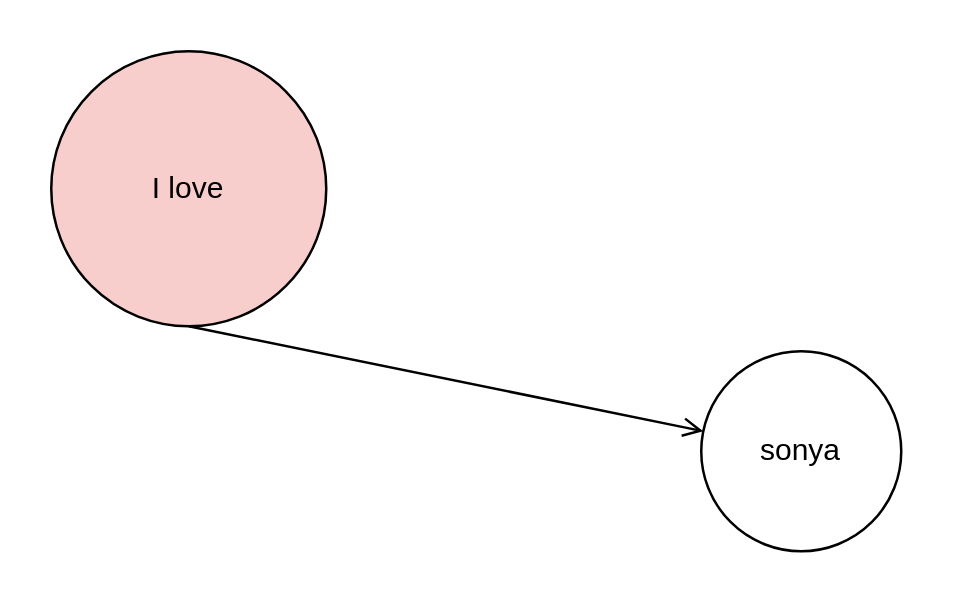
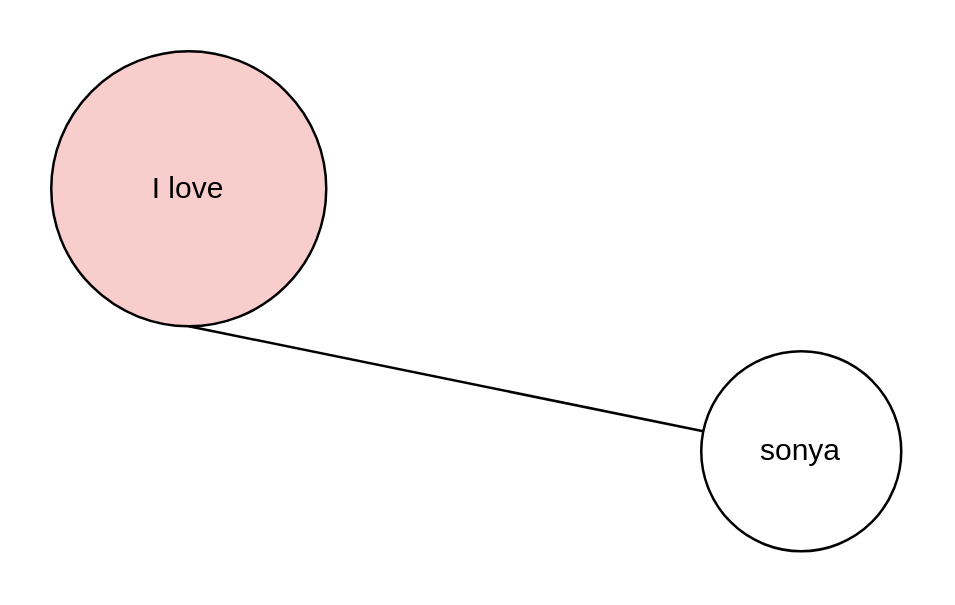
edge "I love" -> "sonya": arrowhead open -> none
